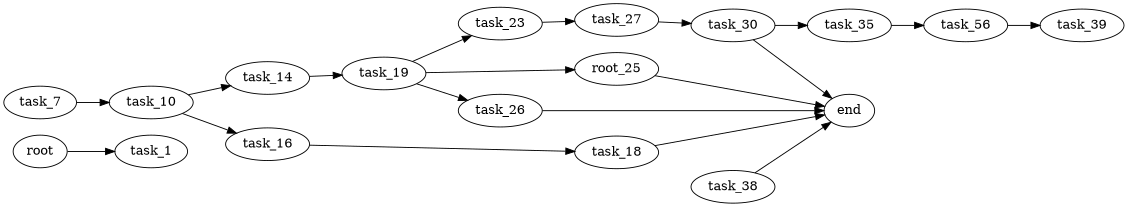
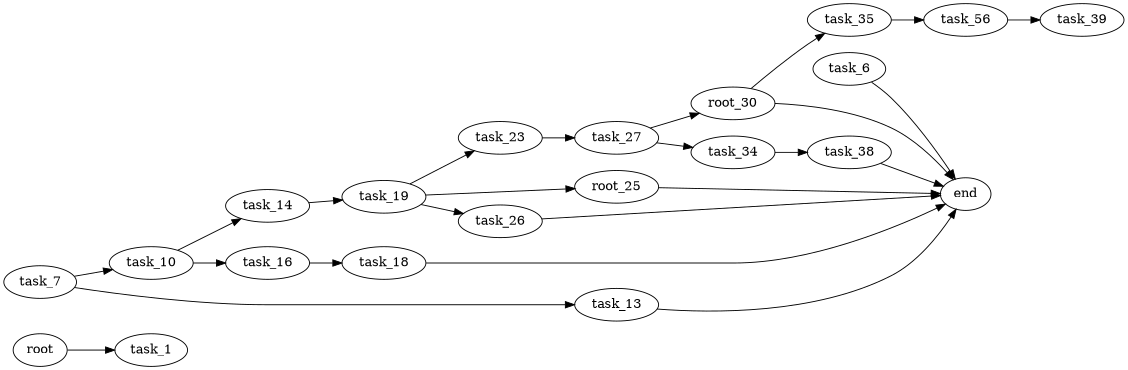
node "task_30": label "task_30" -> "root_30"
node "task_6": added
node "task_34": added
node "task_13": added
